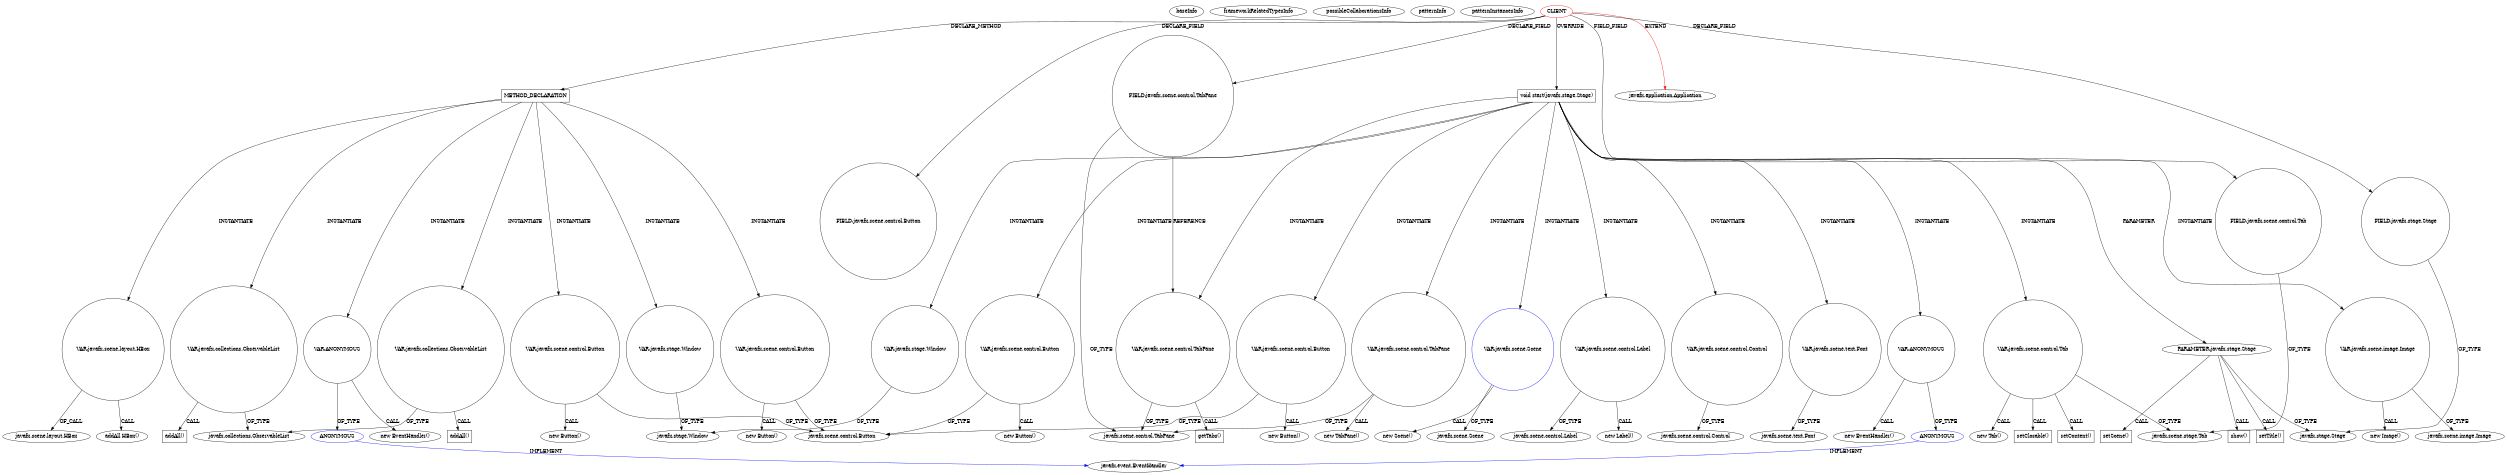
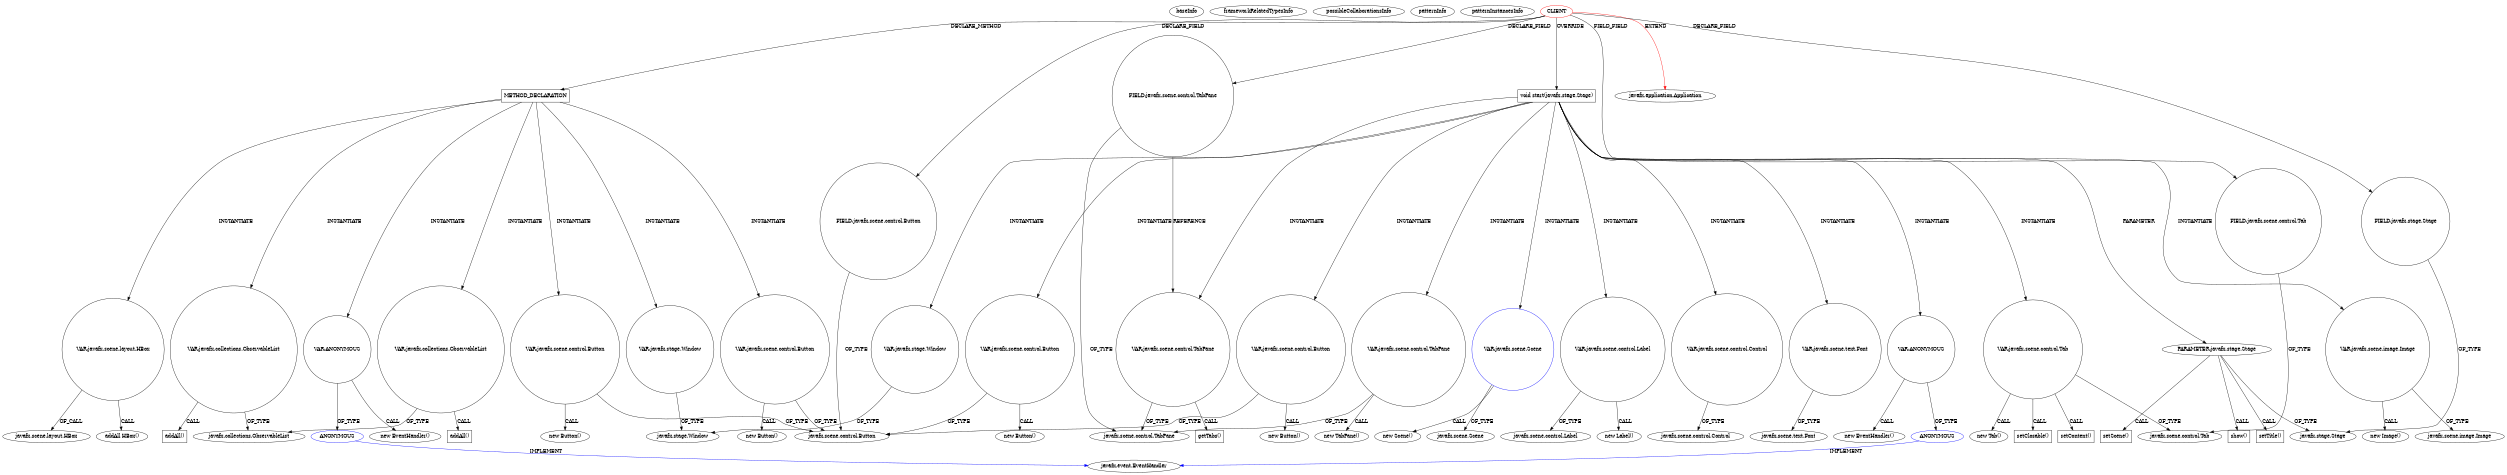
edge "FIELD:javafx.scene.control.Button" -> "javafx.scene.control.Button": added, label "OF_TYPE"
node "javafx.scene.stage.Tab": label "javafx.scene.stage.Tab" -> "javafx.scene.control.Tab"
